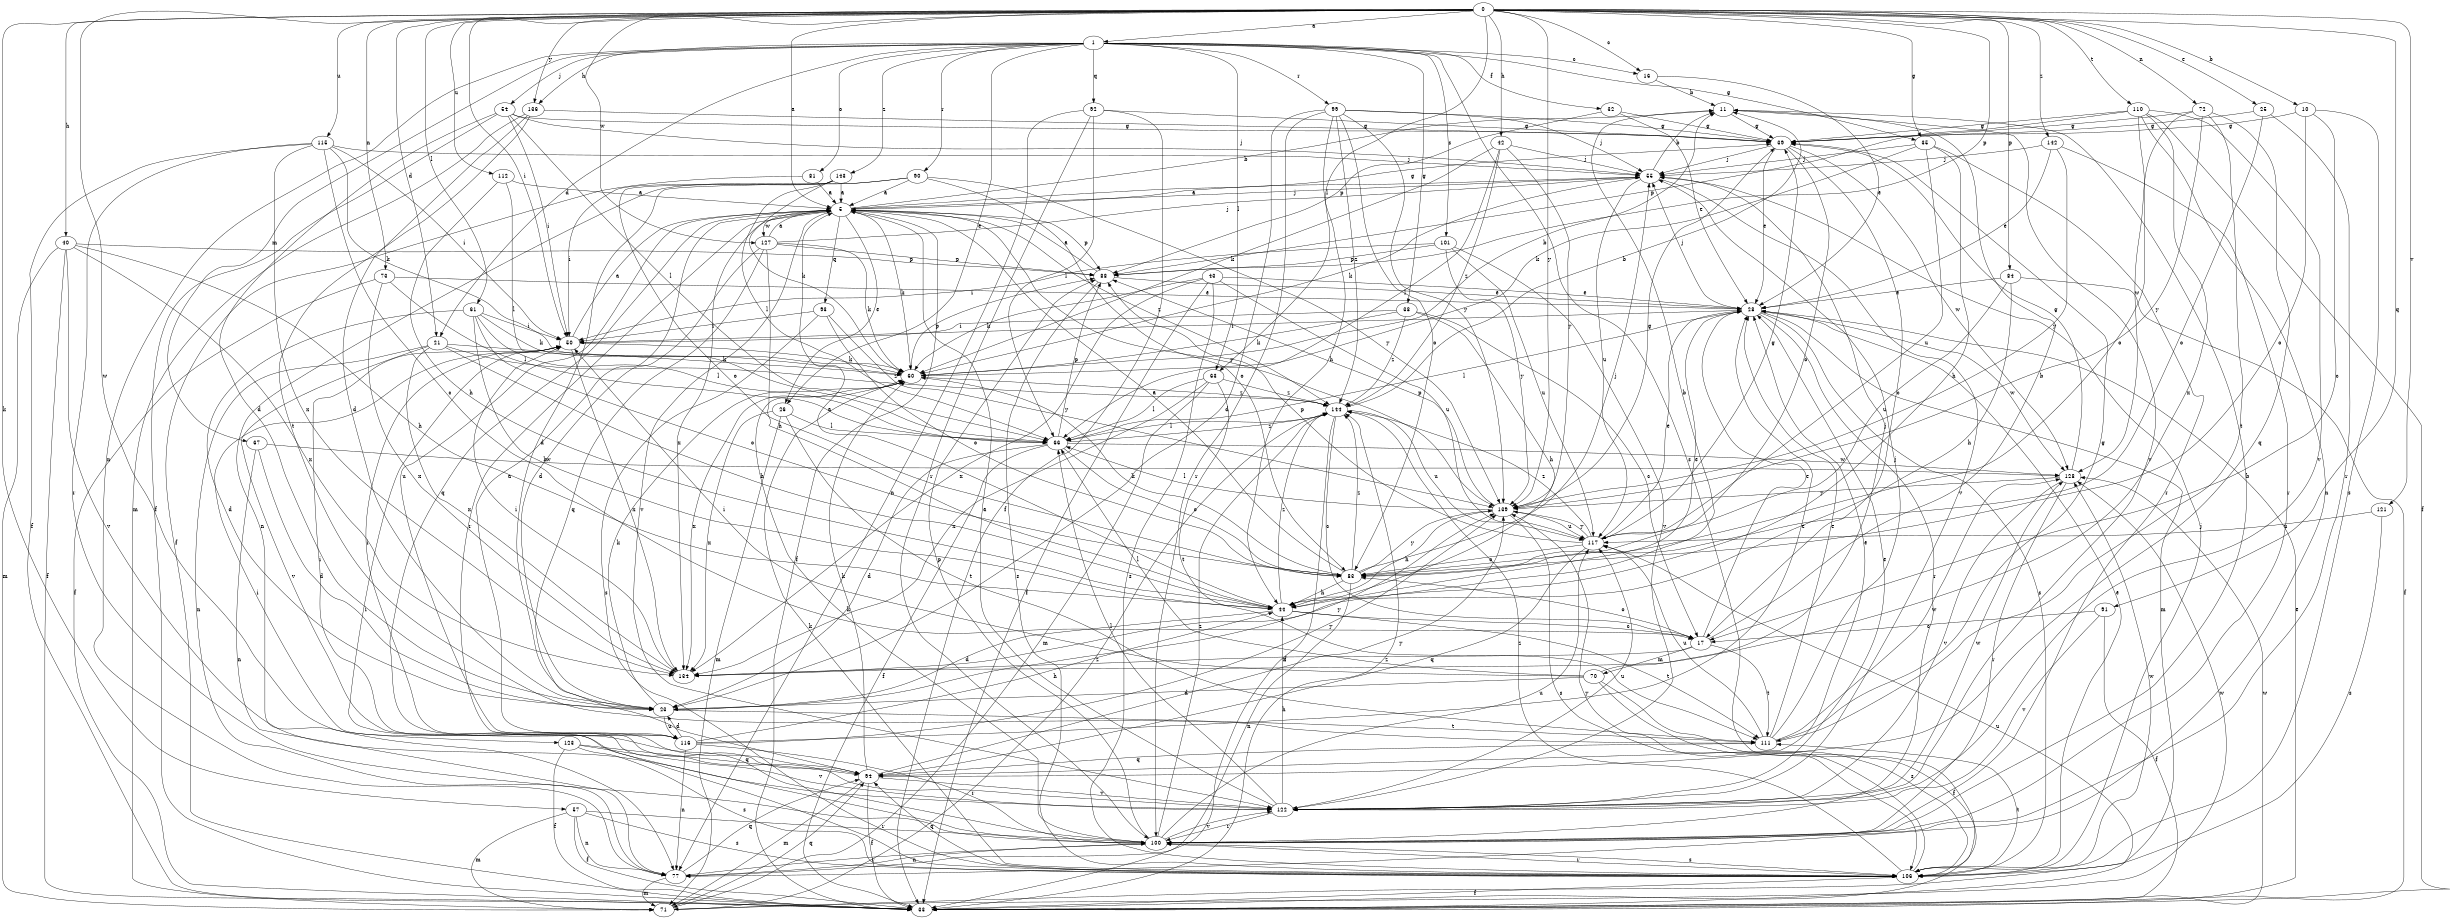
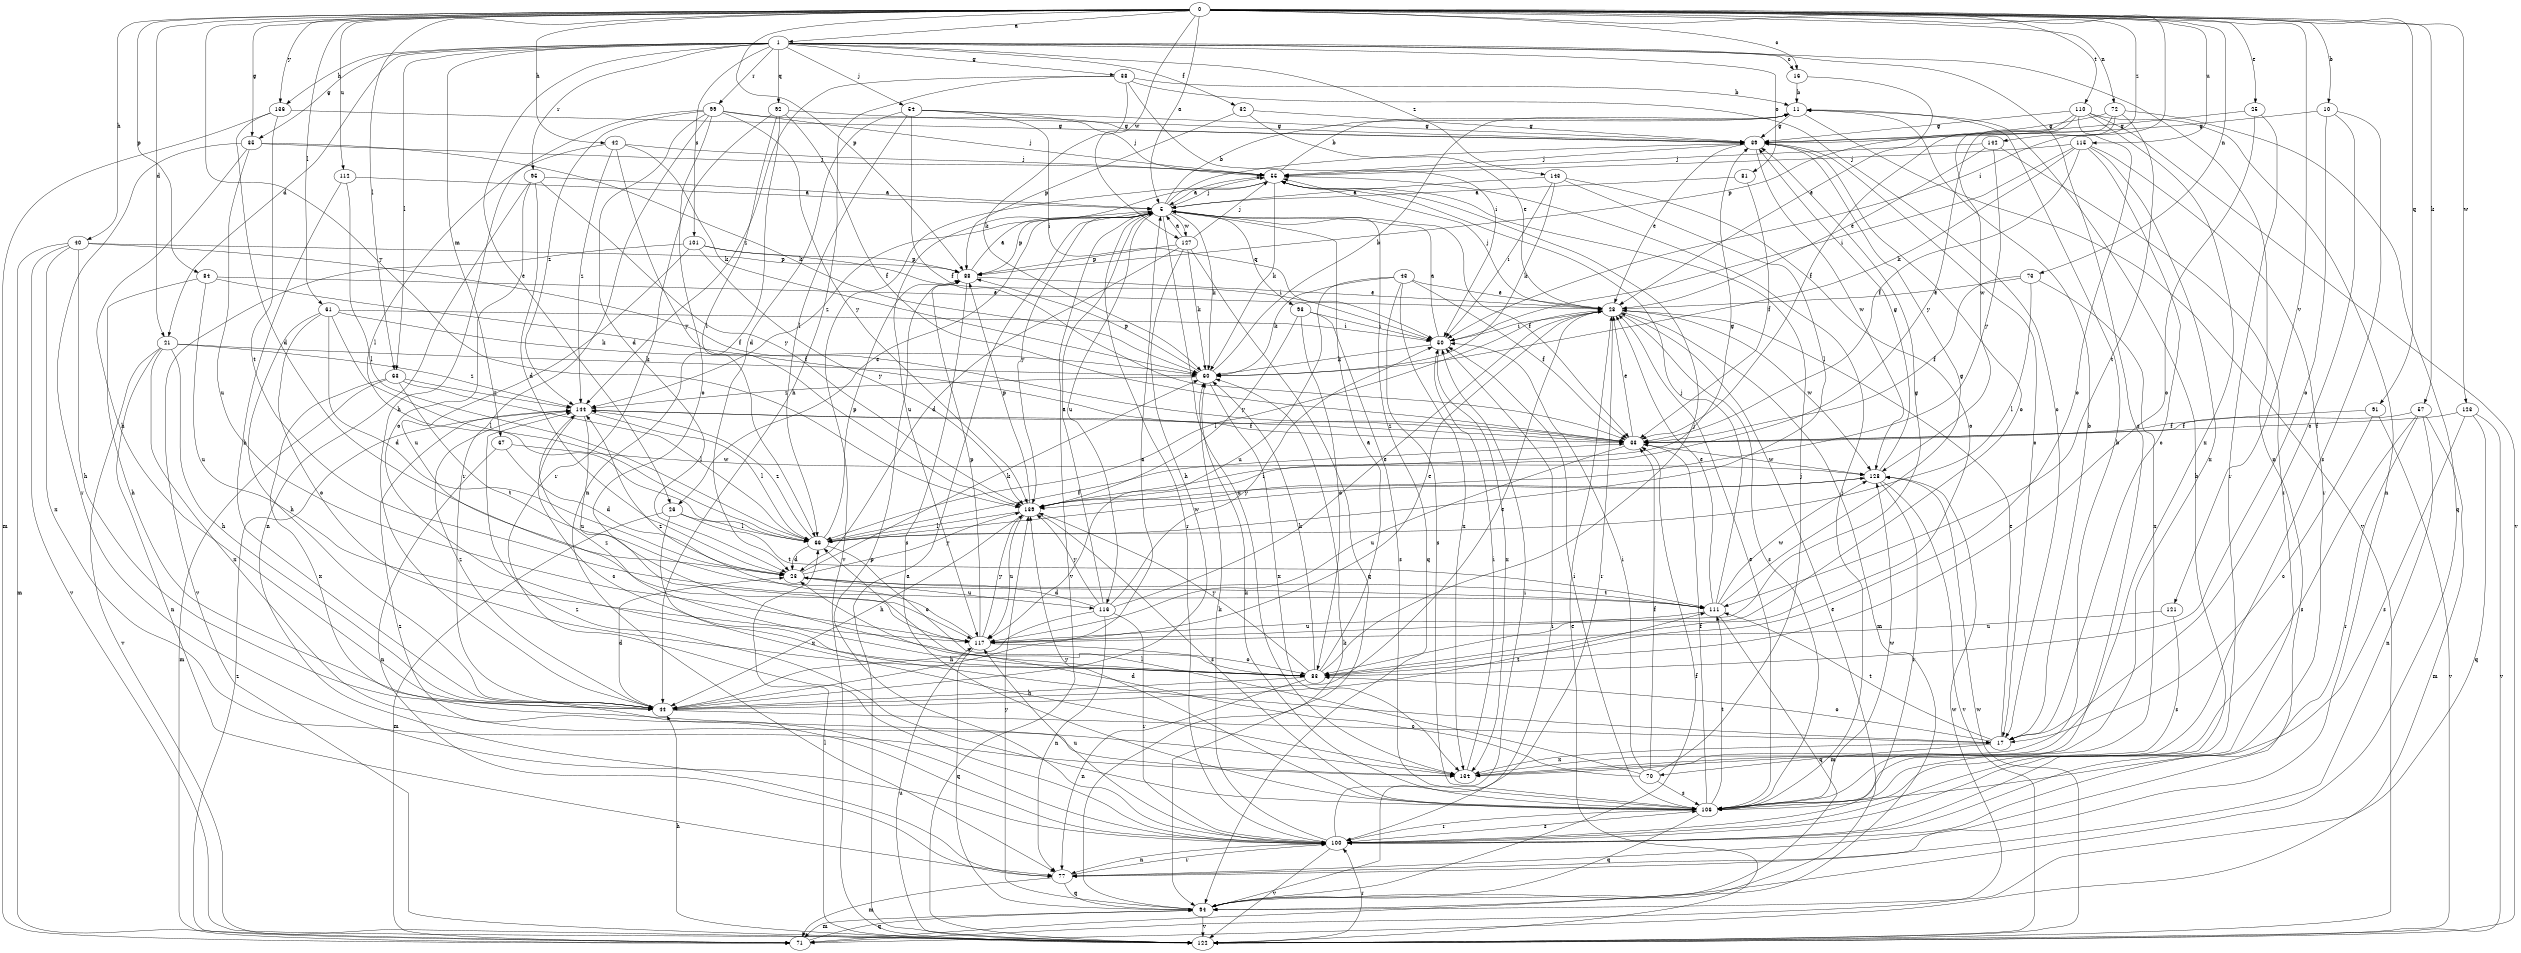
node "90": label "90" -> "95"
edge "144" -> "11": now "38" -> "11"
